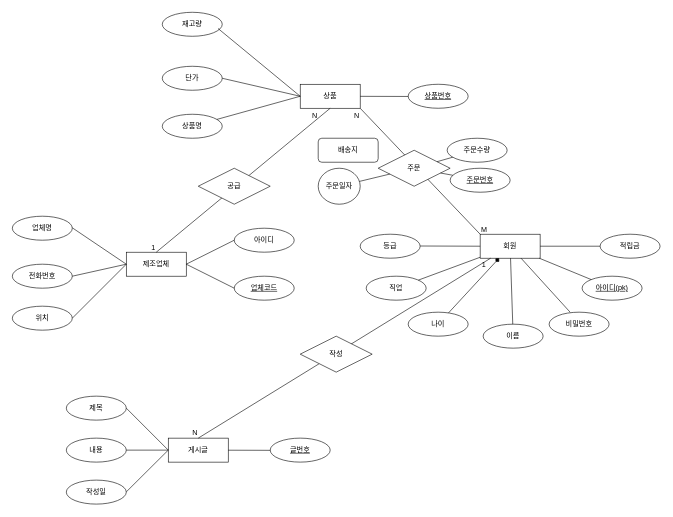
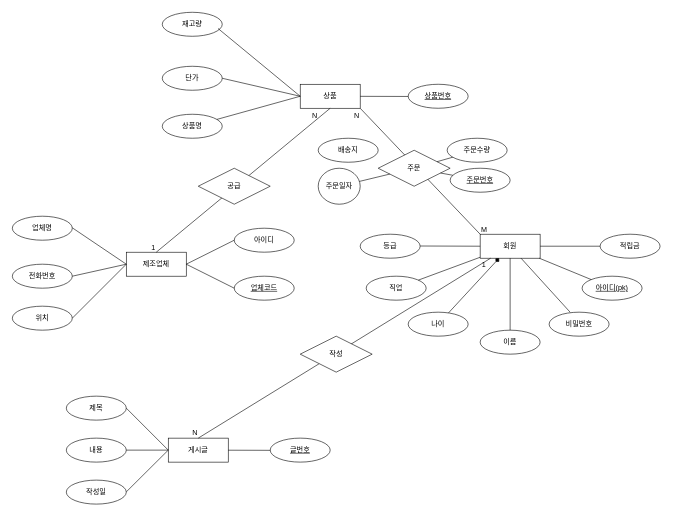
node "배송지": shape rounded rectangle -> ellipse
node "이름": moved (513, 336) -> (510, 342)
